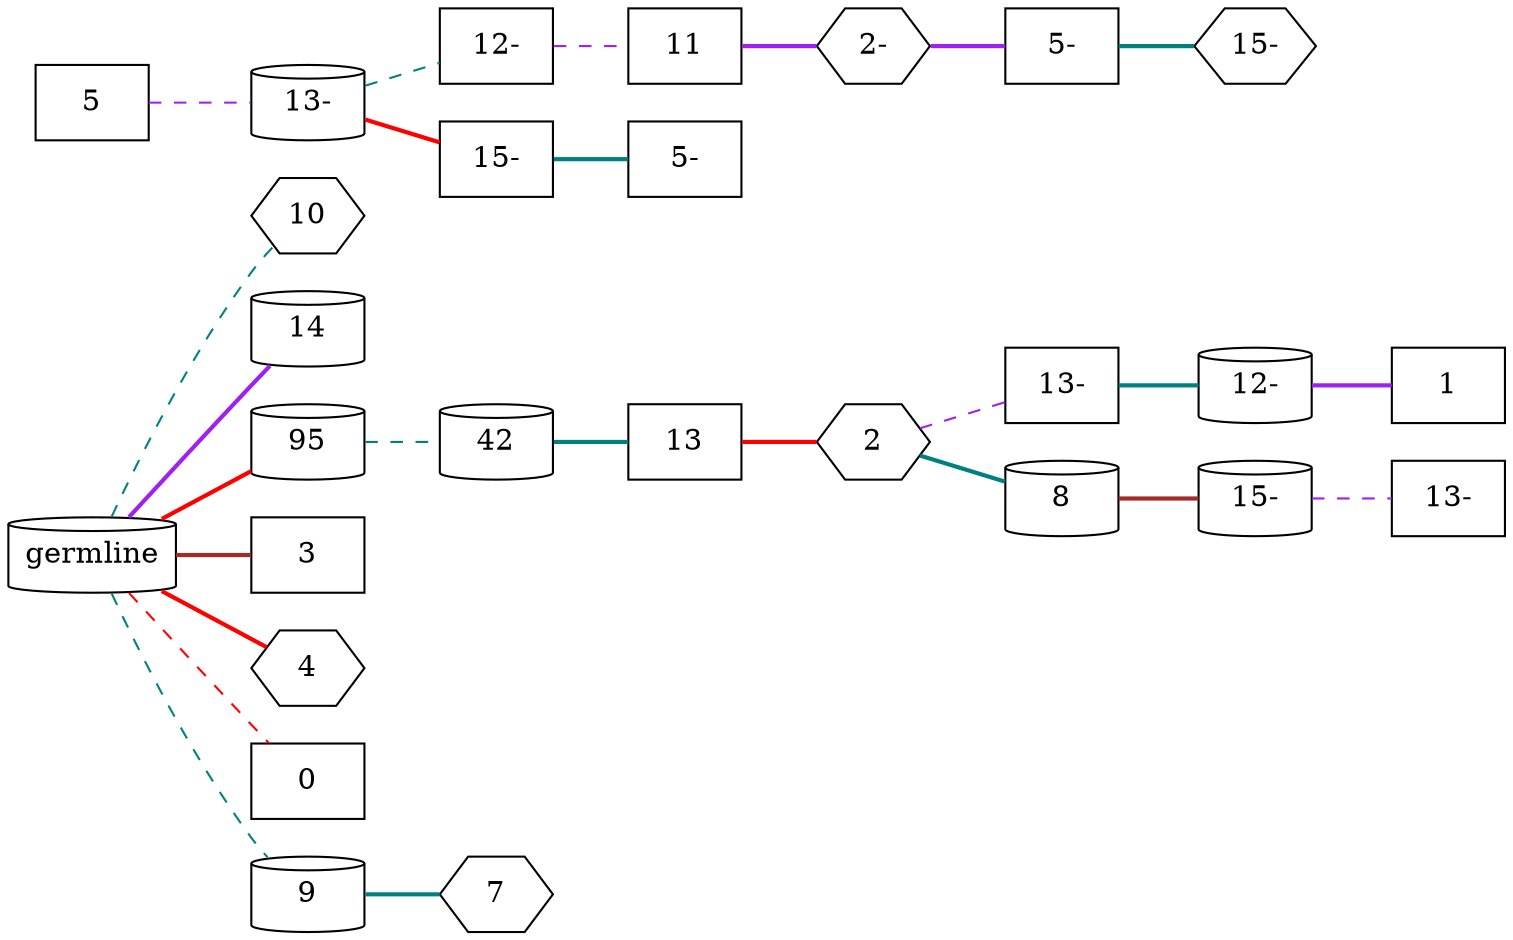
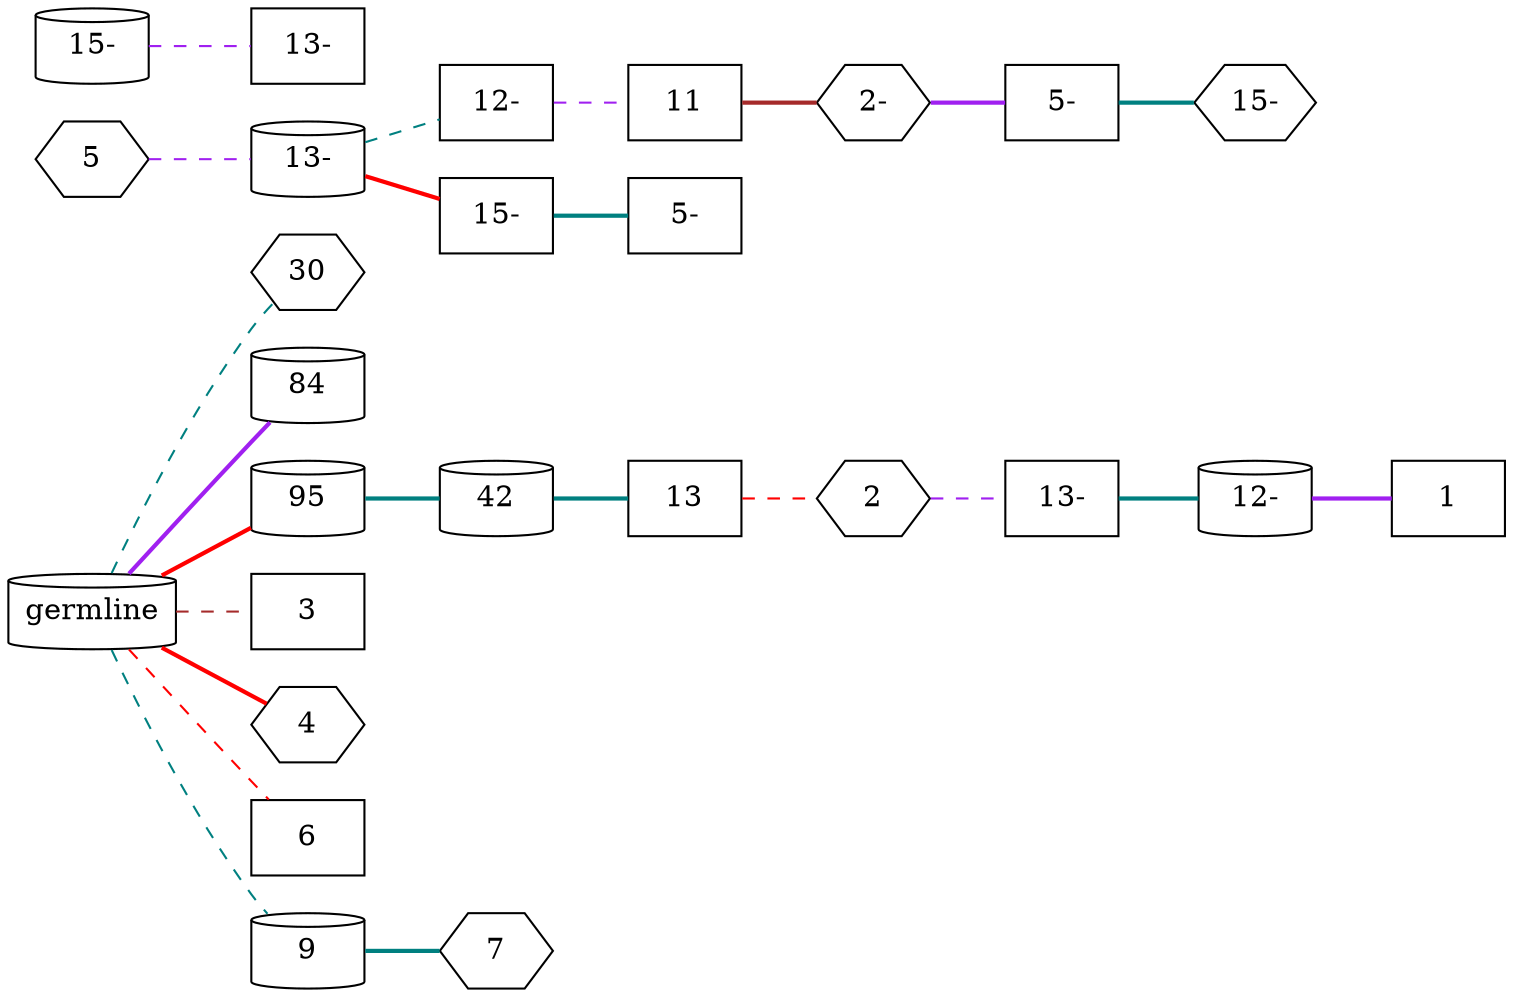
edge "11" -- "2-": color purple -> brown
node "5": shape box -> hexagon
node "10": label "10" -> "30"
node "14": label "14" -> "84"
edge "95" -- "42": style dashed -> bold
edge "13" -- "2": style bold -> dashed
node "8": removed
edge "germline" -- "3": style bold -> dashed
node "0": label "0" -> "6"
